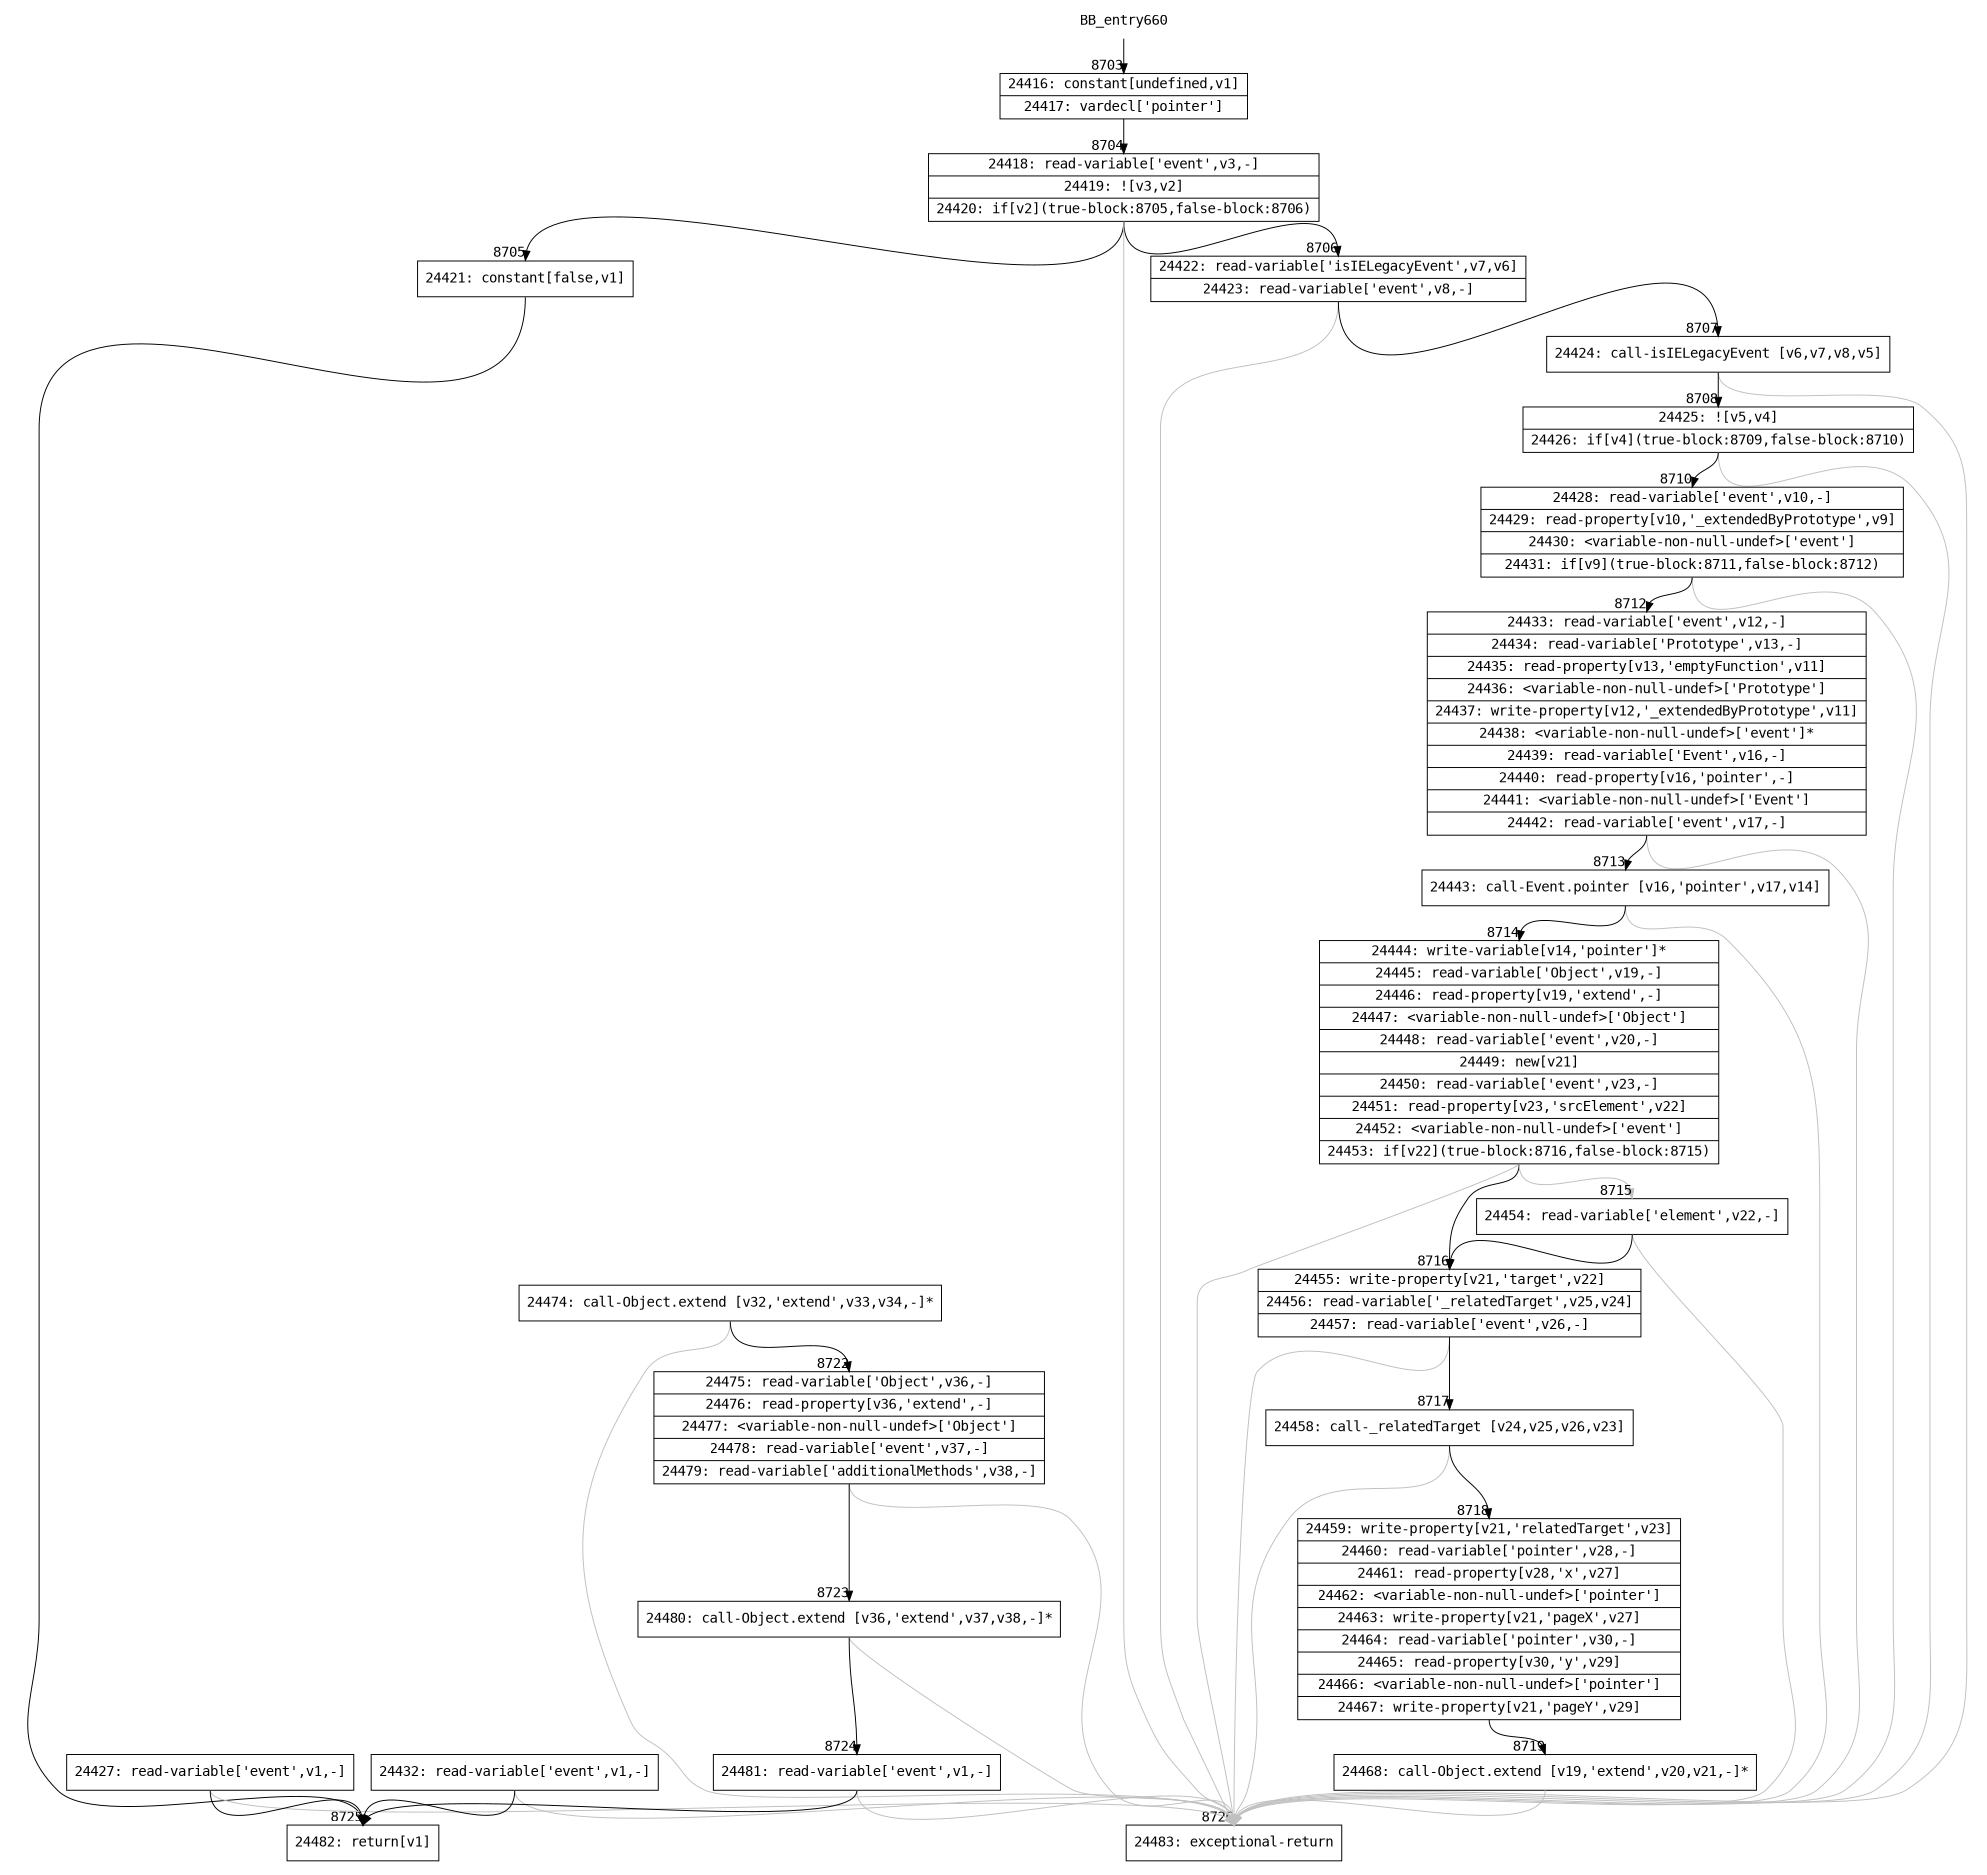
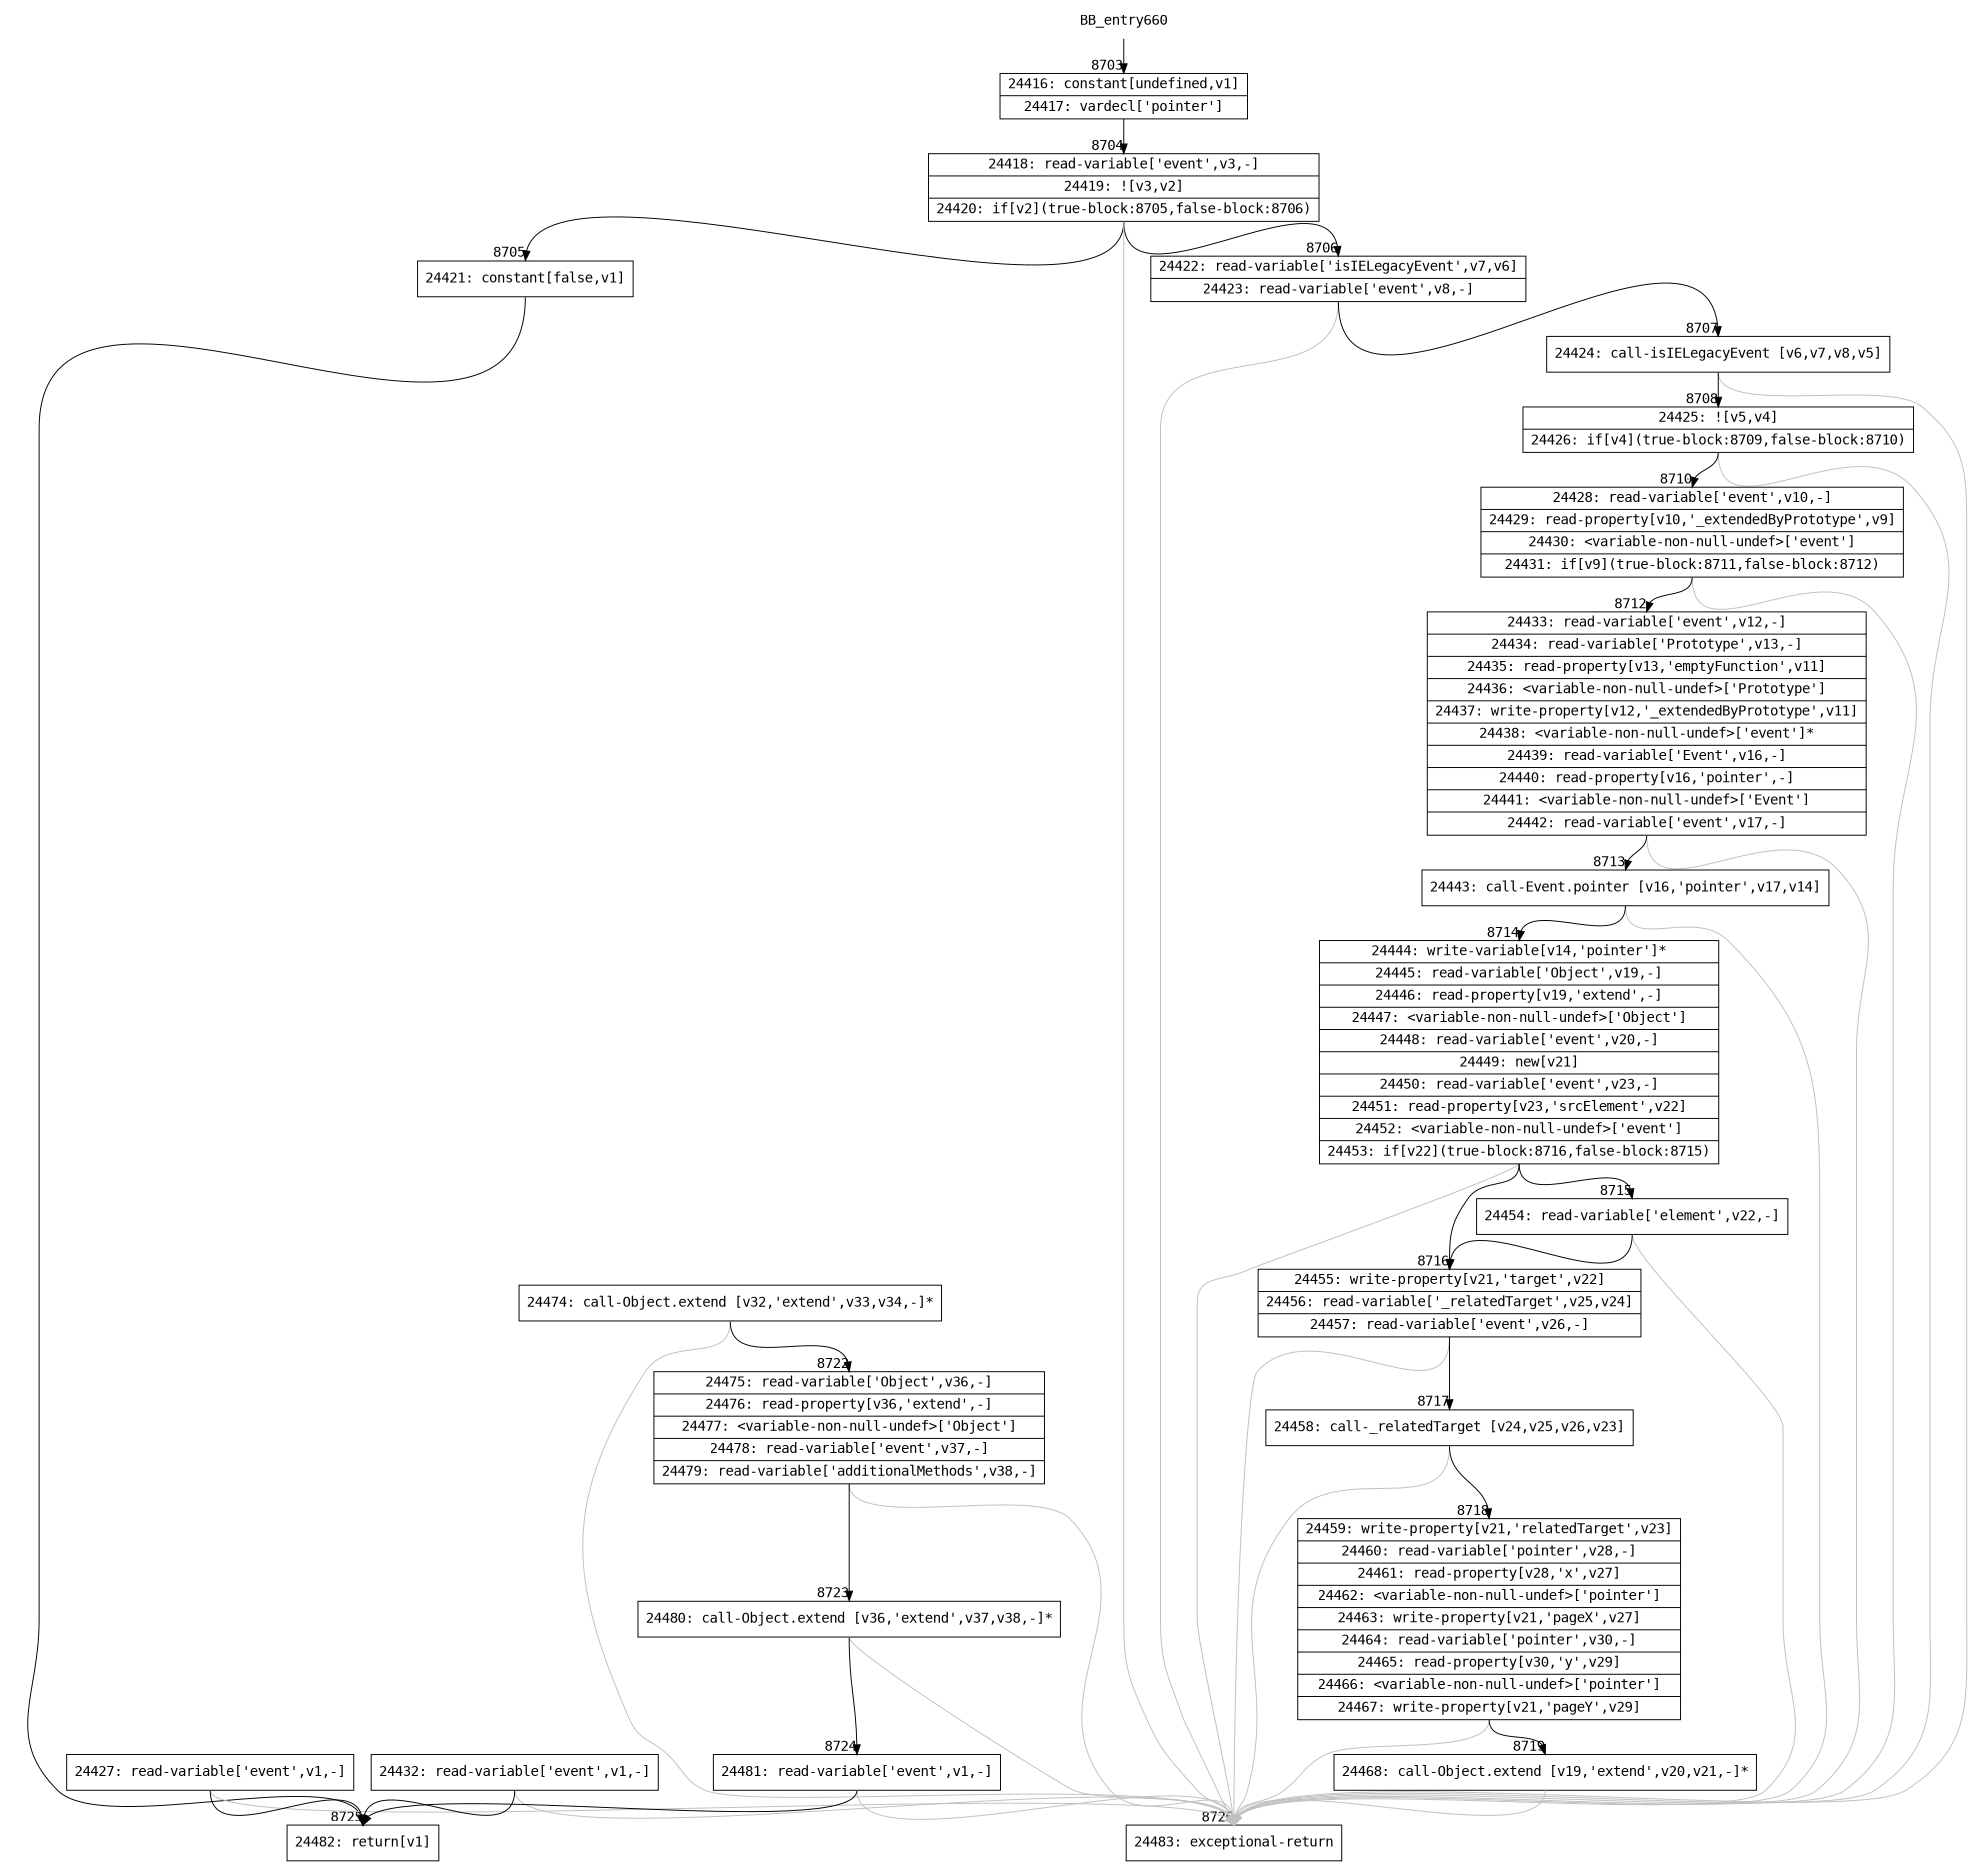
edge "24444: write-variable[v14,'pointer']*" -> "24454: read-variable['element',v22,-]": color gray -> black
edge "24459: write-property[v21,'relatedTarget',v23]" -> "24483: exceptional-return": added
